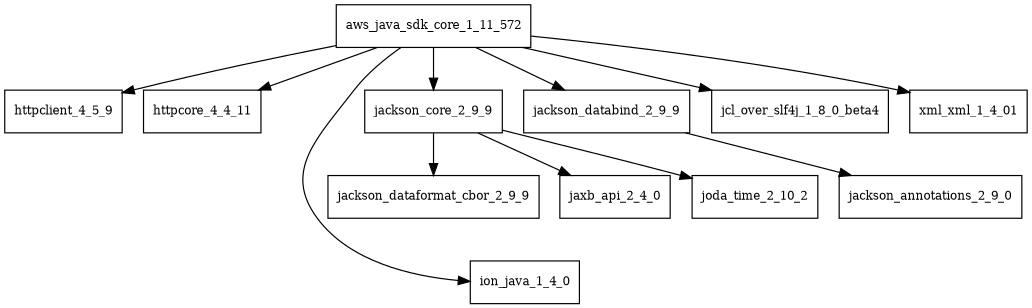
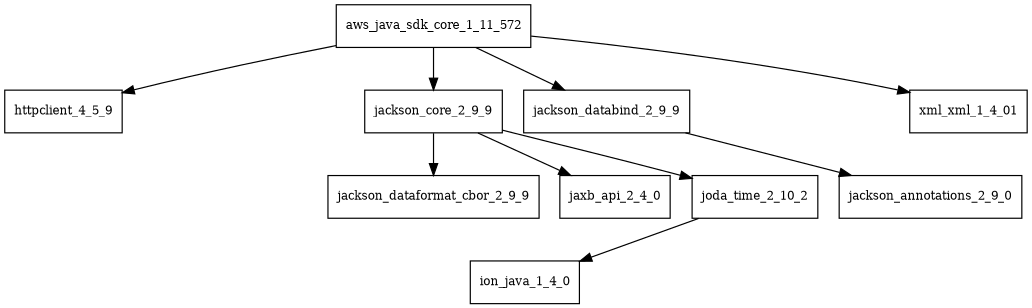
node "httpcore_4_4_11": removed
node "jcl_over_slf4j_1_8_0_beta4": removed
edge "aws_java_sdk_core_1_11_572" -> "ion_java_1_4_0": now "joda_time_2_10_2" -> "ion_java_1_4_0"
